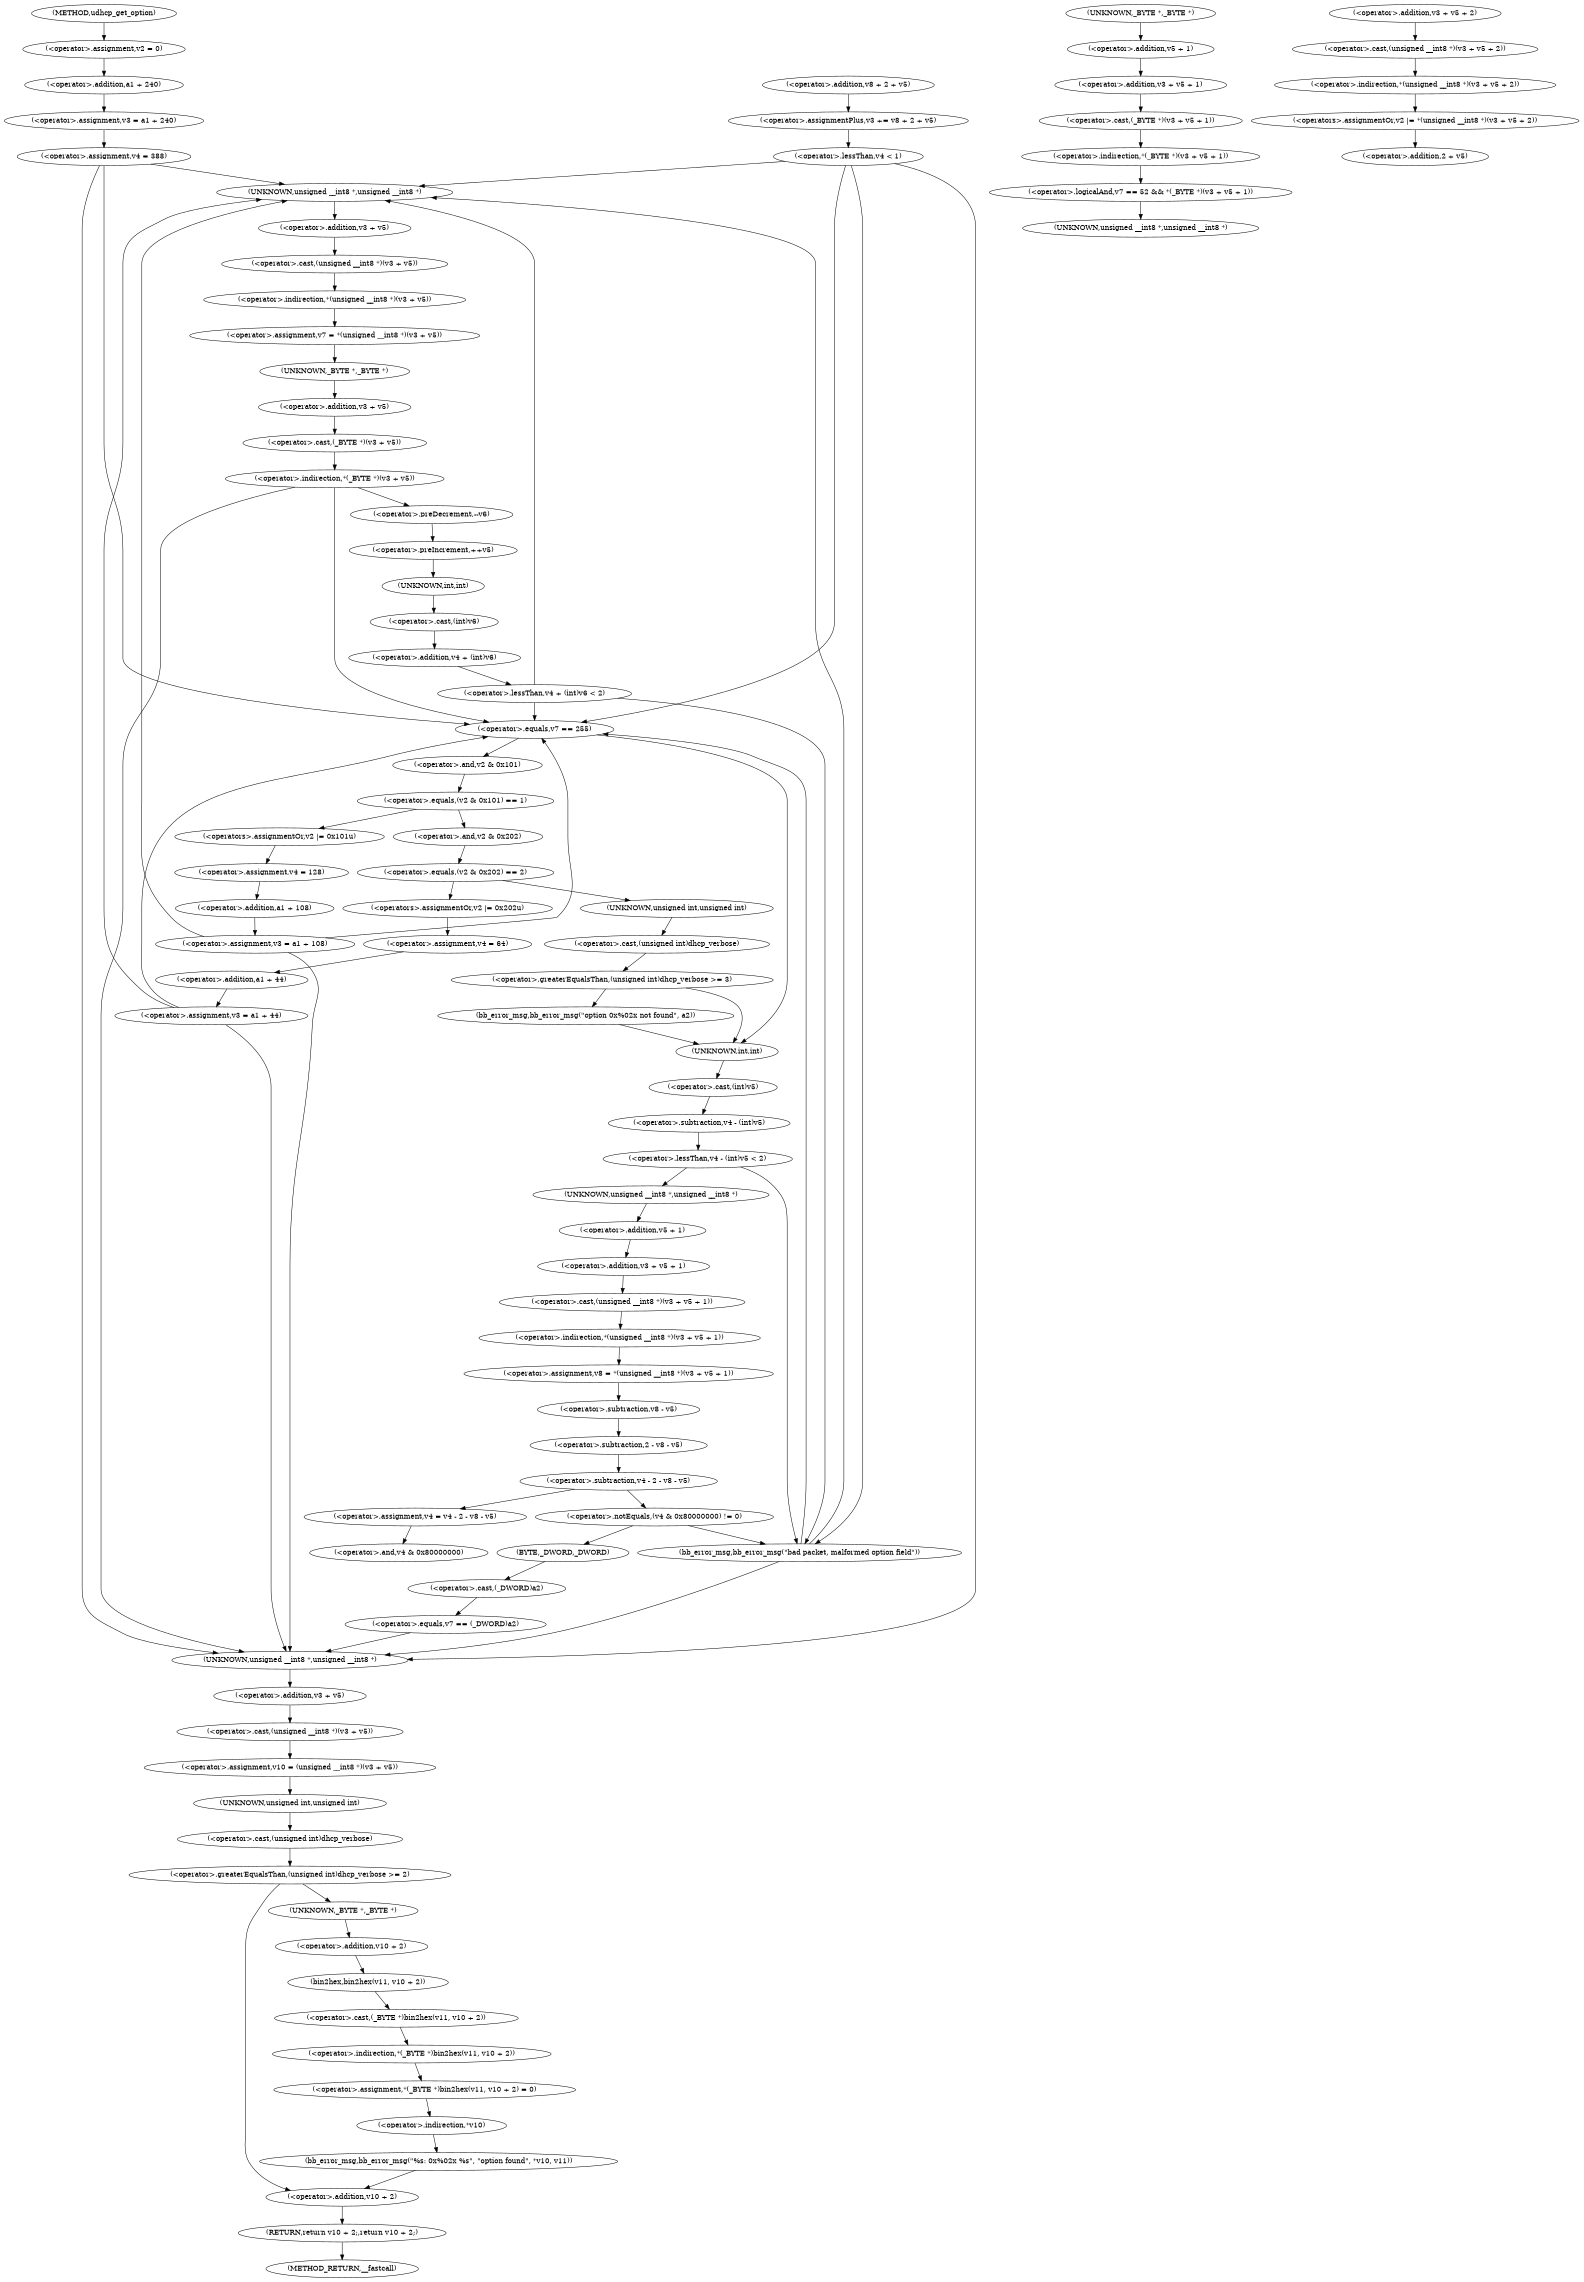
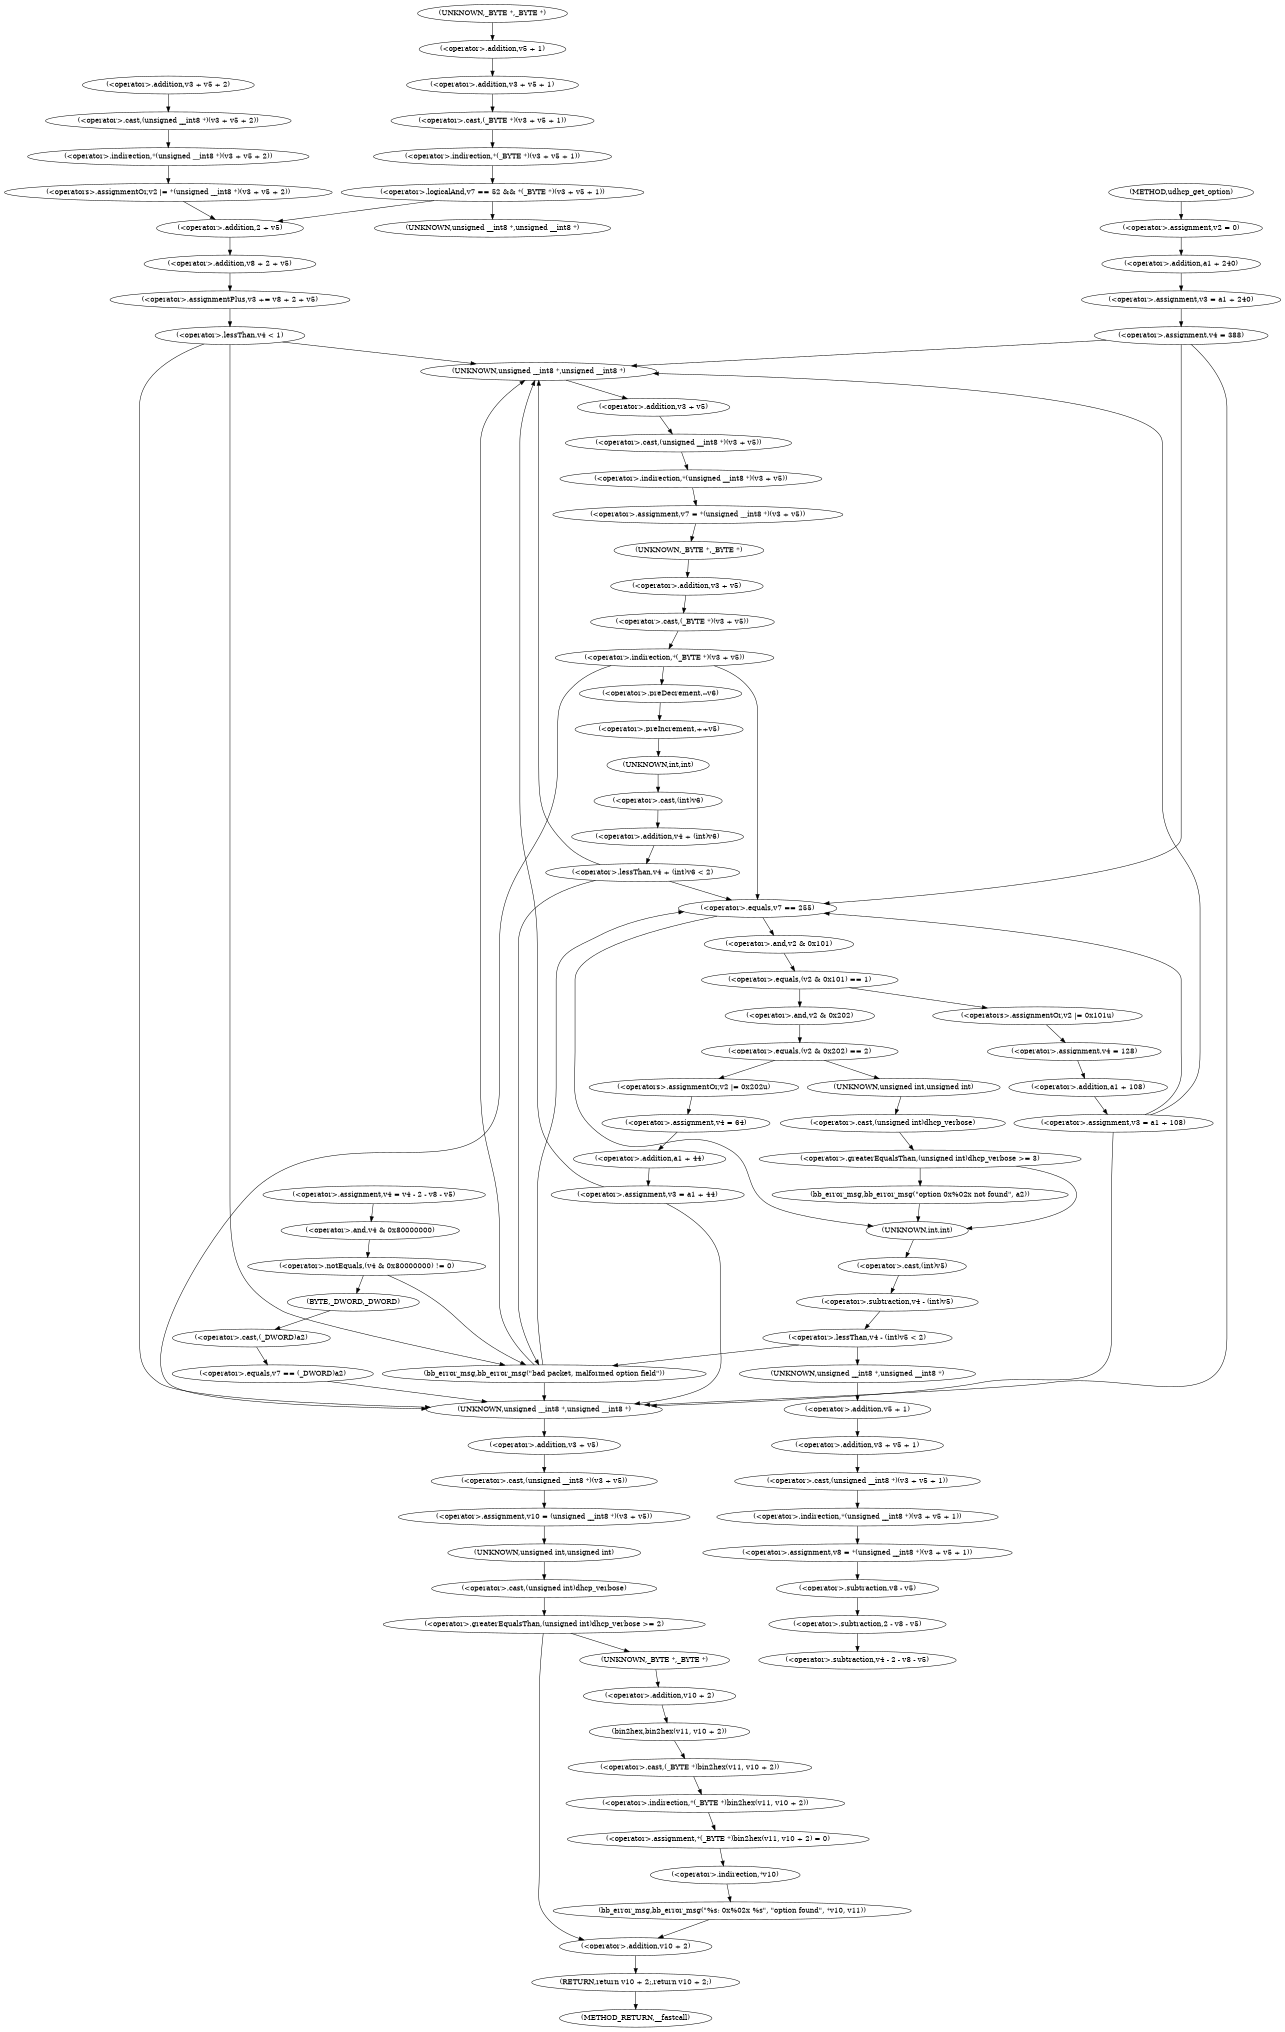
edge "(<operator>.logicalAnd,v7 == 52 && *(_BYTE *)(v3 + v5 + 1))" -> "(<operator>.addition,2 + v5)": added
edge "(<operator>.addition,2 + v5)" -> "(<operator>.addition,v8 + 2 + v5)": added
edge "(<operator>.lessThan,v4 < 1)" -> "(<operator>.equals,v7 == 255)": removed
edge "(<operator>.assignment,v3 = a1 + 44)" -> "(<operator>.equals,v7 == 255)": removed
edge "(<operator>.subtraction,v4 - 2 - v8 - v5)" -> "(<operator>.notEquals,(v4 & 0x80000000) != 0)": now "(<operator>.and,v4 & 0x80000000)" -> "(<operator>.notEquals,(v4 & 0x80000000) != 0)"
edge "(<operator>.subtraction,v4 - 2 - v8 - v5)" -> "(<operator>.assignment,v4 = v4 - 2 - v8 - v5)": removed
